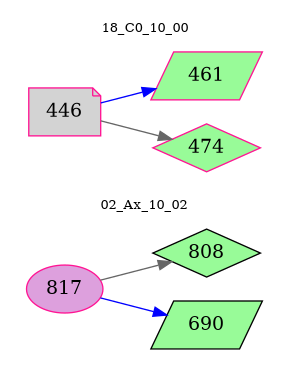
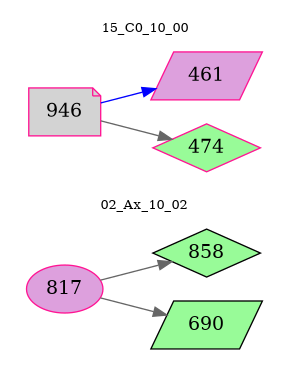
cluster "18_C0_10_00": label "18_C0_10_00" -> "15_C0_10_00"
node "461": fillcolor palegreen -> plum
node "446": label "446" -> "946"
node "808": label "808" -> "858"
edge "817" -> "690": color blue -> gray40
